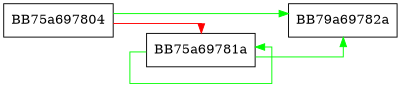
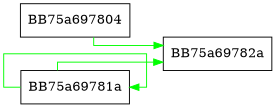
node "BB79a69782a": label "BB79a69782a" -> "BB75a69782a"
edge "BB75a697804" -> "BB75a69781a": removed
